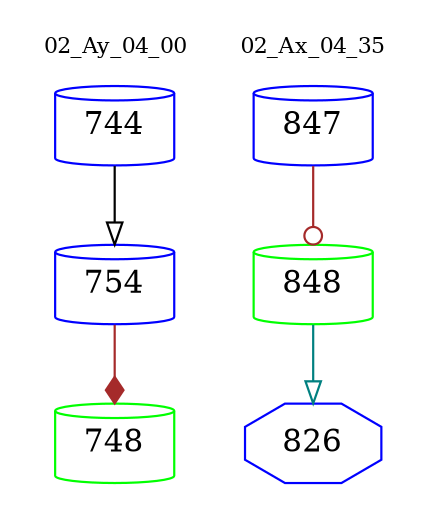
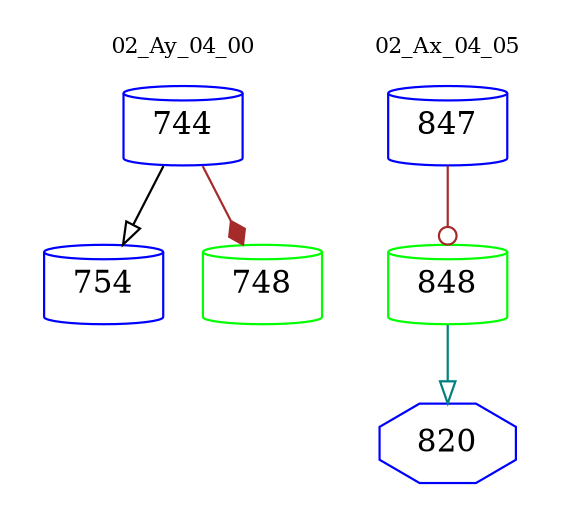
cluster "02_Ax_04_35": label "02_Ax_04_35" -> "02_Ax_04_05"
edge "754" -> "748": now "744" -> "748"
node "826": label "826" -> "820"
